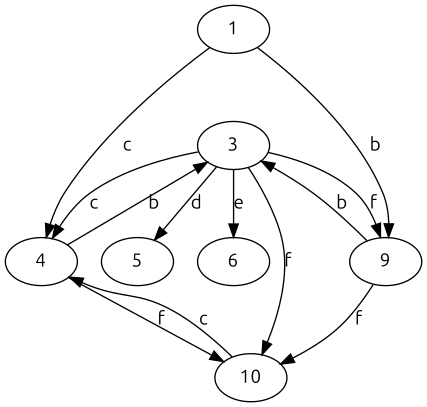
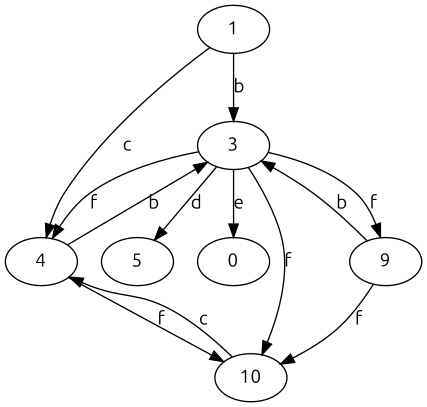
edge "1" -> "9": now "1" -> "3"
edge "3" -> "4": label "c" -> "f"
node "6": label "6" -> "0"
